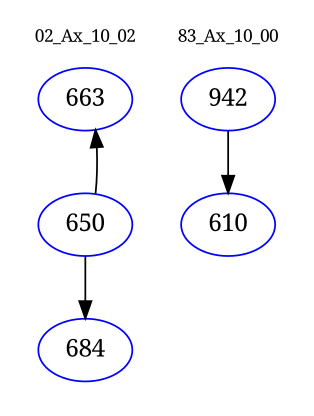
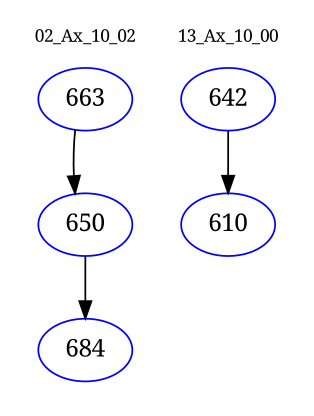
cluster "83_Ax_10_00": label "83_Ax_10_00" -> "13_Ax_10_00"
node "942": label "942" -> "642"
edge "650" -> "663": reversed
